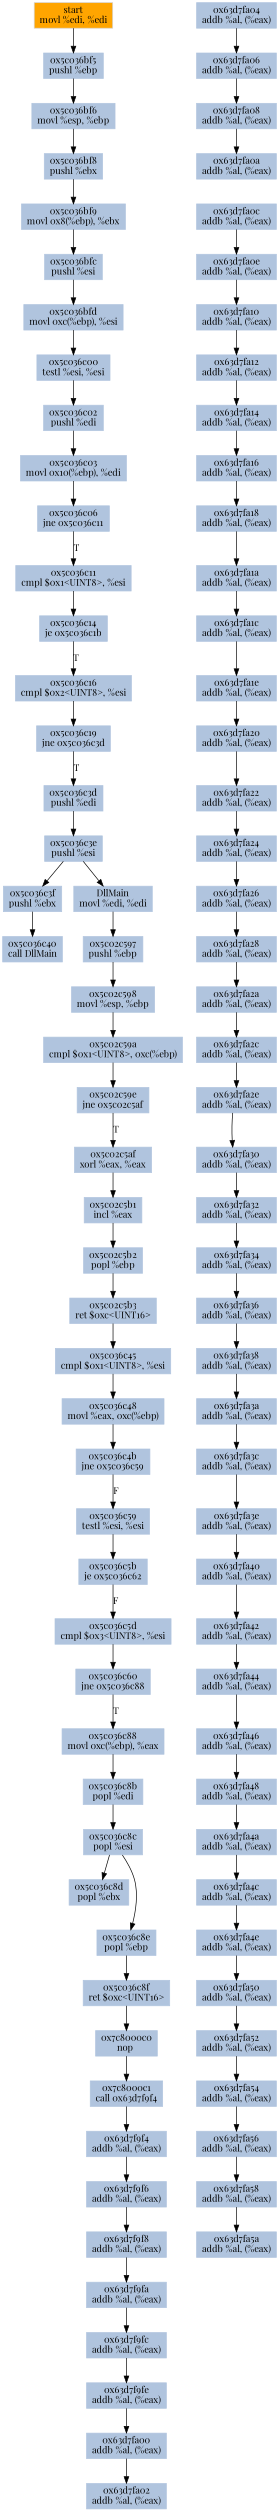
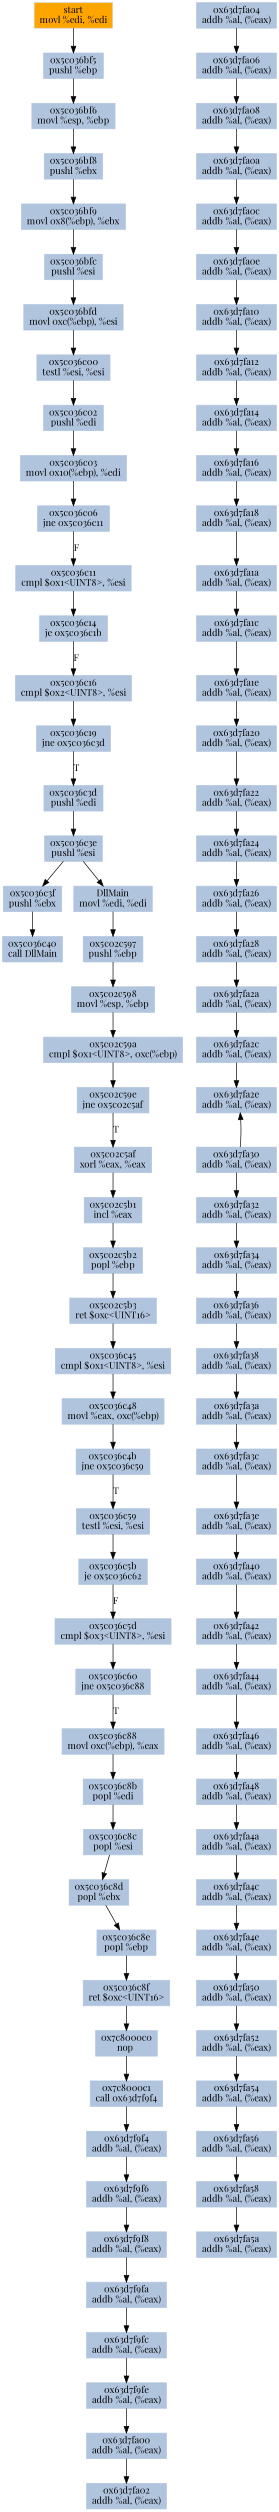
edge "0x63d7fa0a addb %al, (%eax)" -> "0x63d7fa0c addb %al, (%eax)": added
edge "0x5c036c06 jne 0x5c036c11" -> "0x5c036c11 cmpl $0x1<UINT8>, %esi": label "T" -> "F"
edge "0x5c036c14 je 0x5c036c1b" -> "0x5c036c16 cmpl $0x2<UINT8>, %esi": label "T" -> "F"
edge "0x63d7fa2e addb %al, (%eax)" -> "0x63d7fa30 addb %al, (%eax)": reversed
edge "0x5c036c4b jne 0x5c036c59" -> "0x5c036c59 testl %esi, %esi": label "F" -> "T"
edge "0x5c036c8c popl %esi" -> "0x5c036c8e popl %ebp": now "0x5c036c8d popl %ebx" -> "0x5c036c8e popl %ebp"
